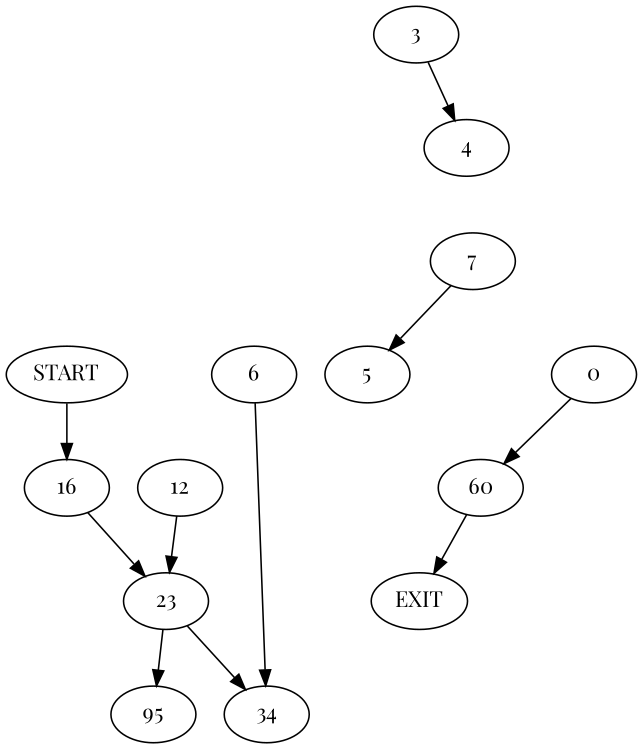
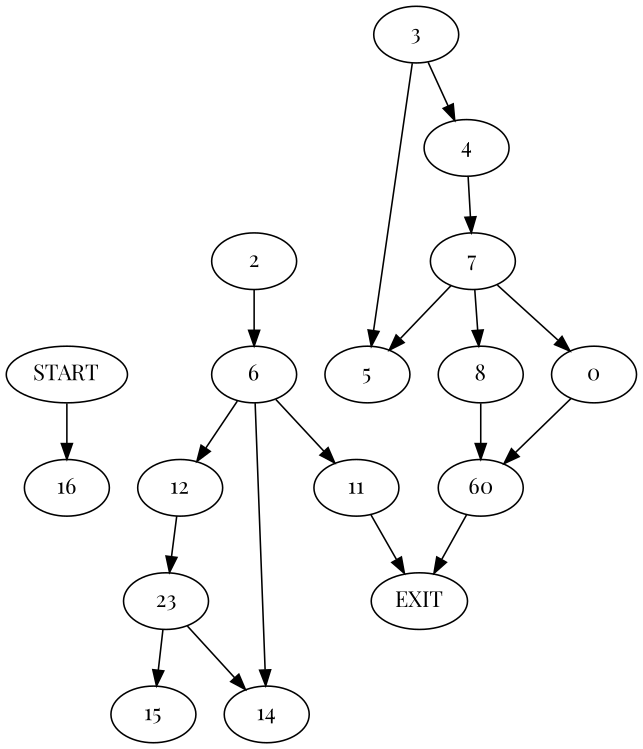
edge "3" -> "5": added
edge "4" -> "7": added
node "2": added
edge "7" -> "0": added
node "8": added
edge "6" -> "12": added
node "11": added
edge "16" -> "23": removed
node "95": label "95" -> "15"
node "34": label "34" -> "14"
